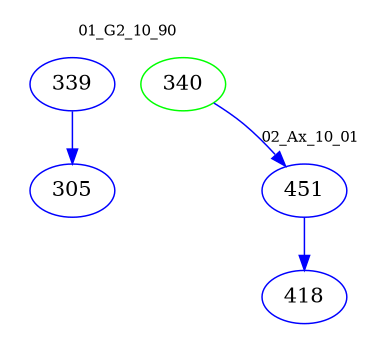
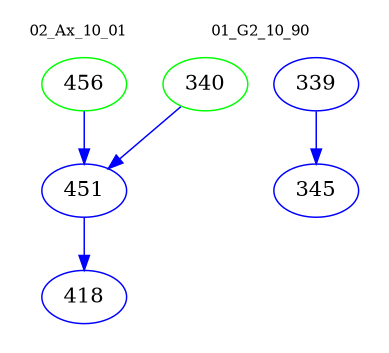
node "456": added
node "305": label "305" -> "345"
